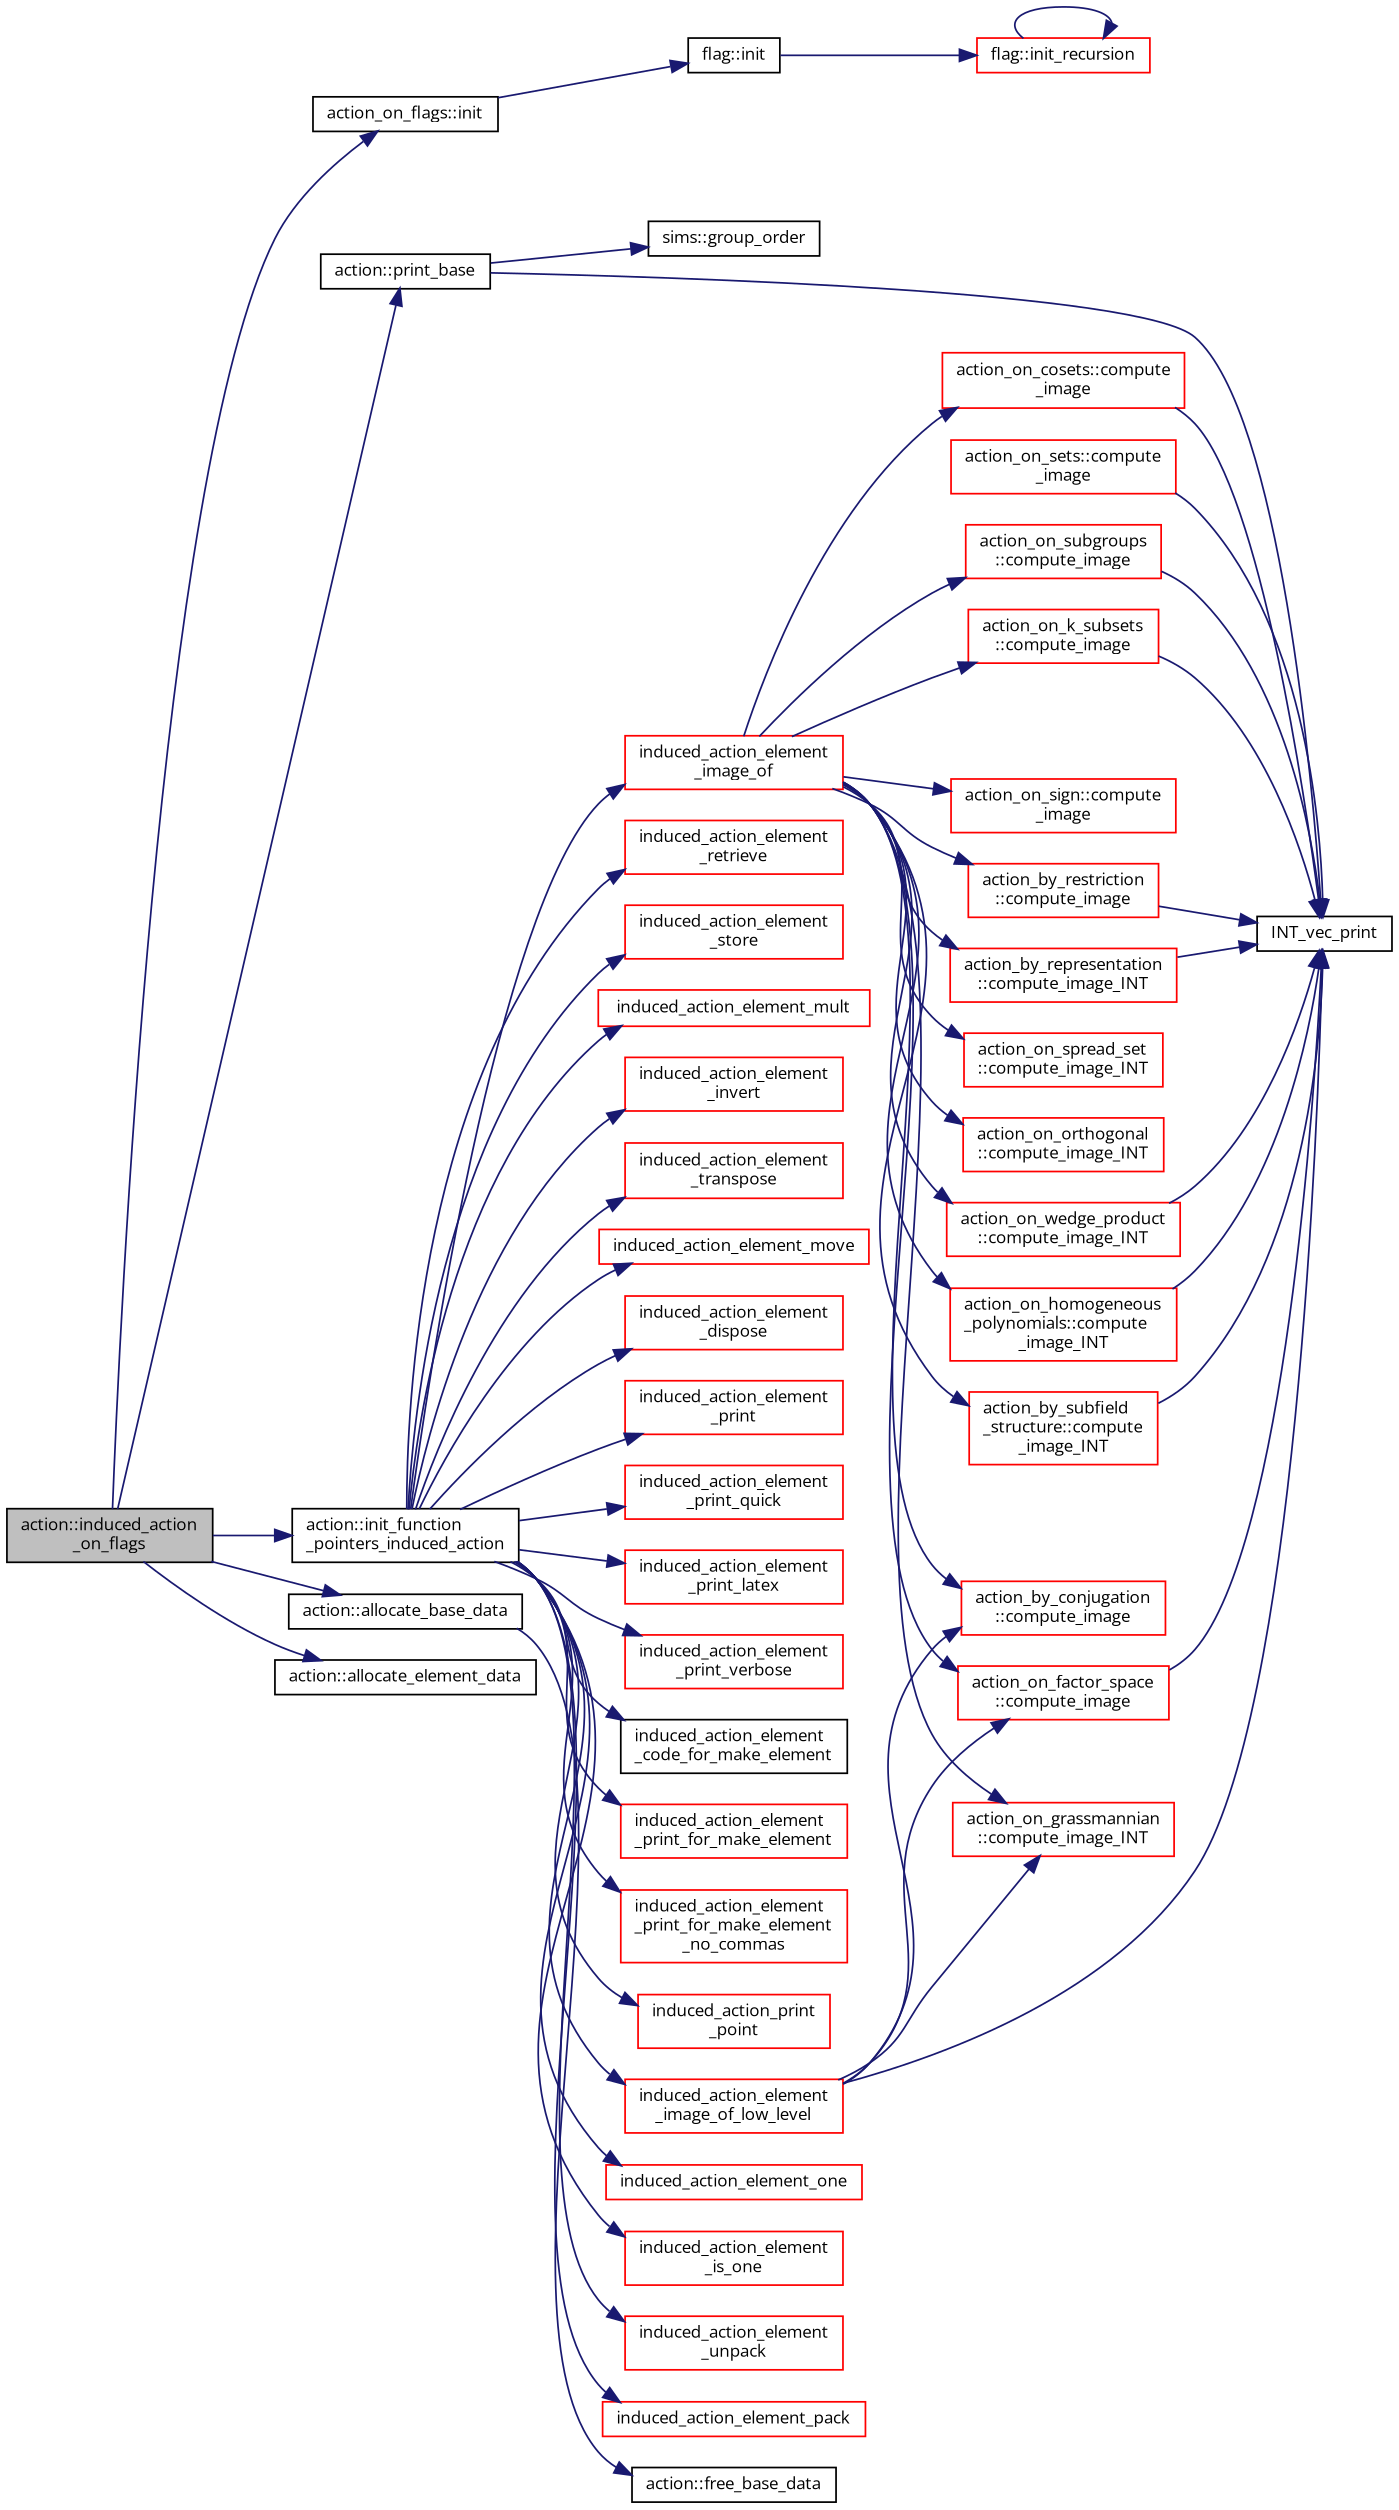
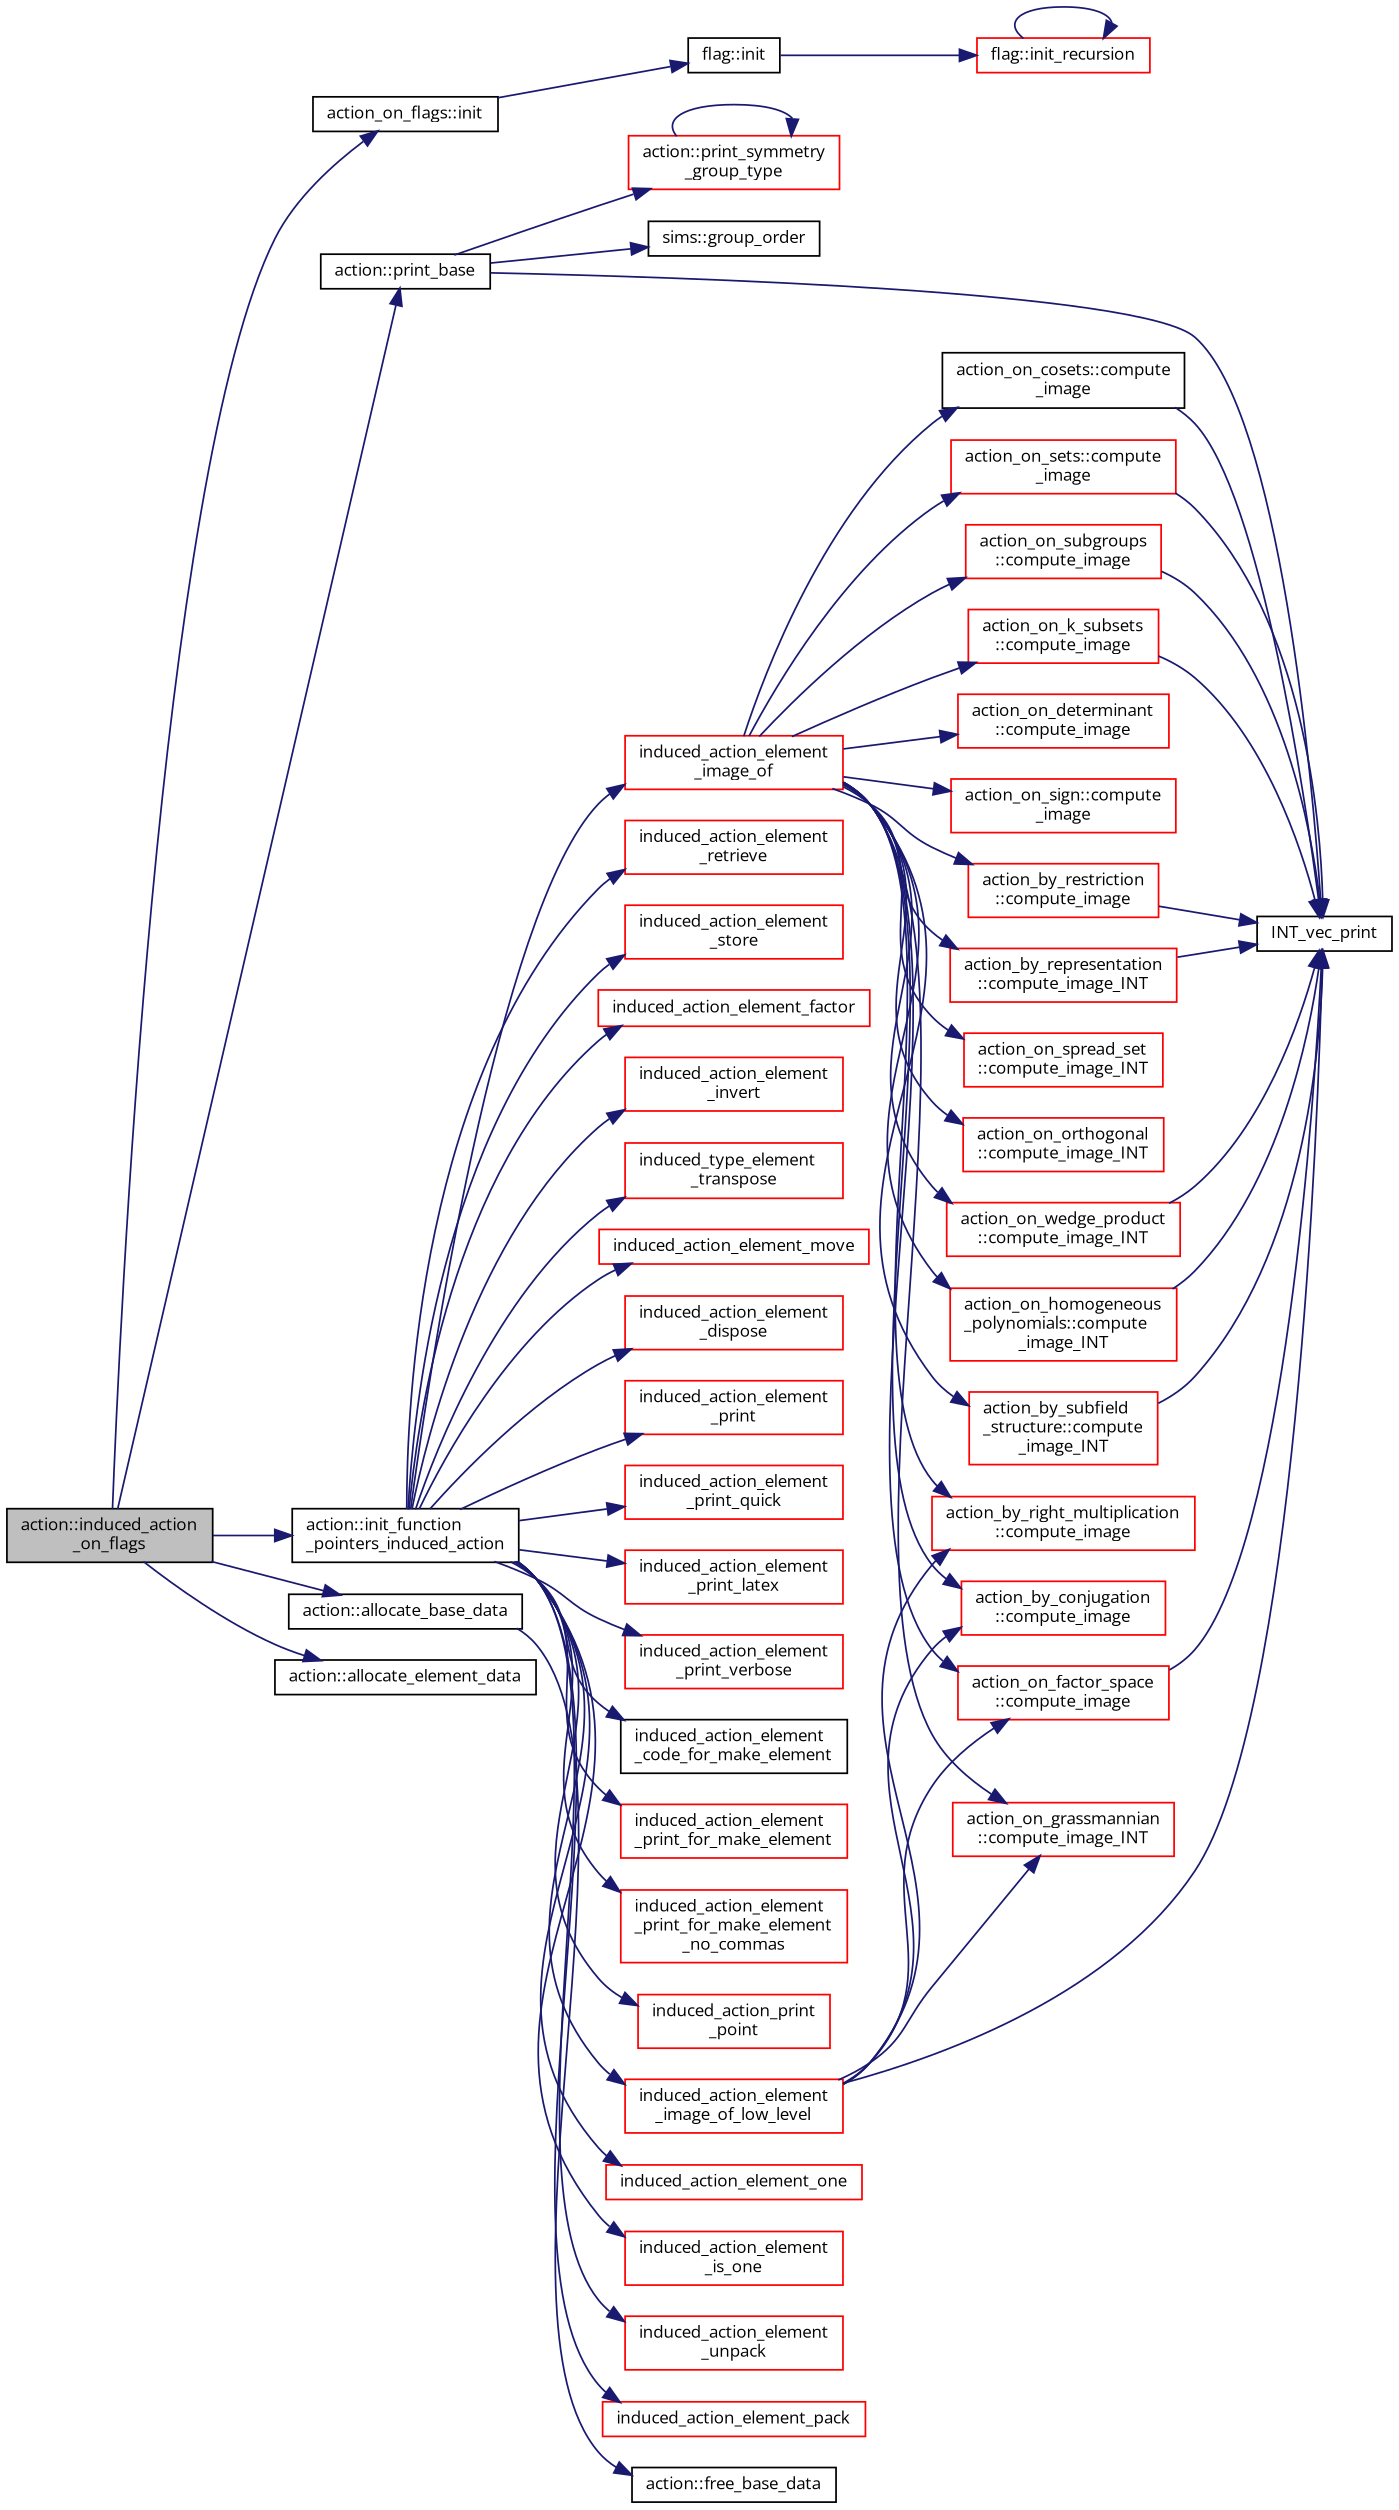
node "action::print_symmetry _group_type": added
node "action_on_cosets::compute _image": color red -> black
edge "induced_action_element _image_of" -> "action_on_sets::compute _image": added
node "action_on_determinant ::compute_image": added
node "induced_action_element_mult": label "induced_action_element_mult" -> "induced_action_element_factor"
node "induced_action_element _transpose": label "induced_action_element _transpose" -> "induced_type_element _transpose"
node "action_by_right_multiplication ::compute_image": added
